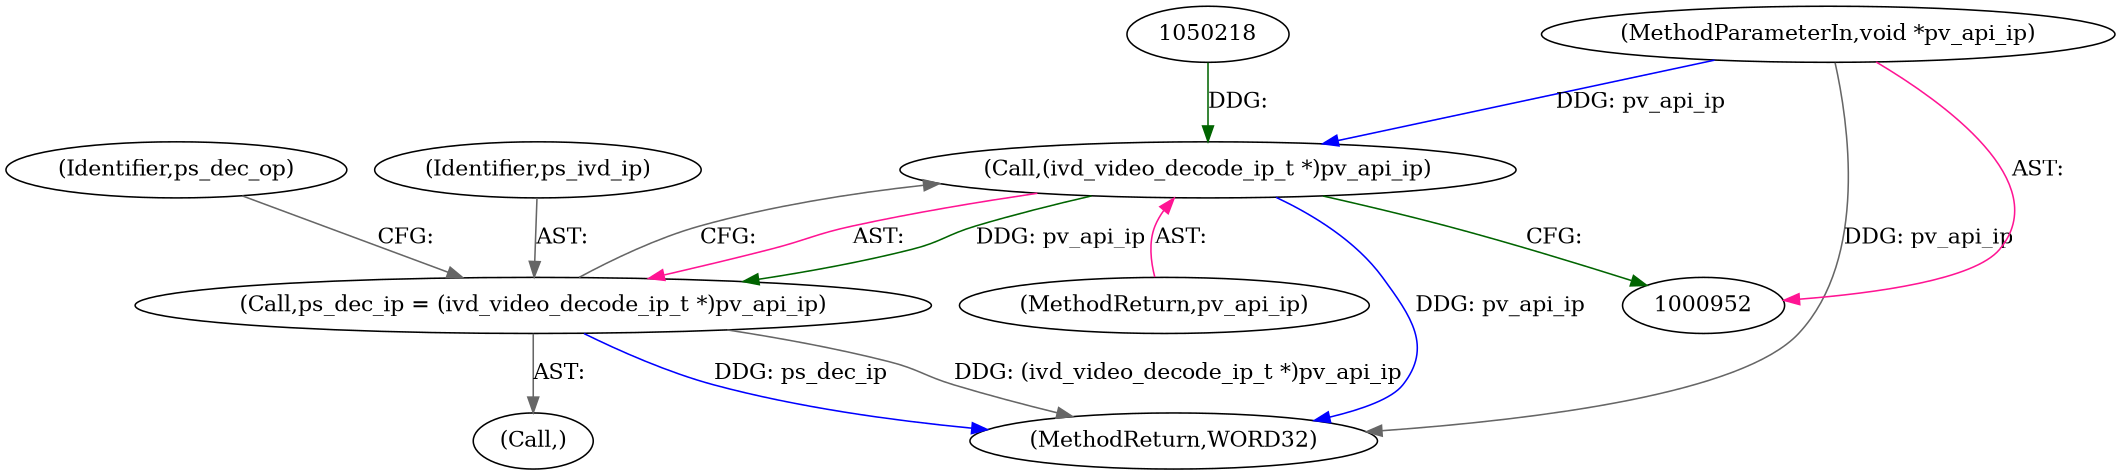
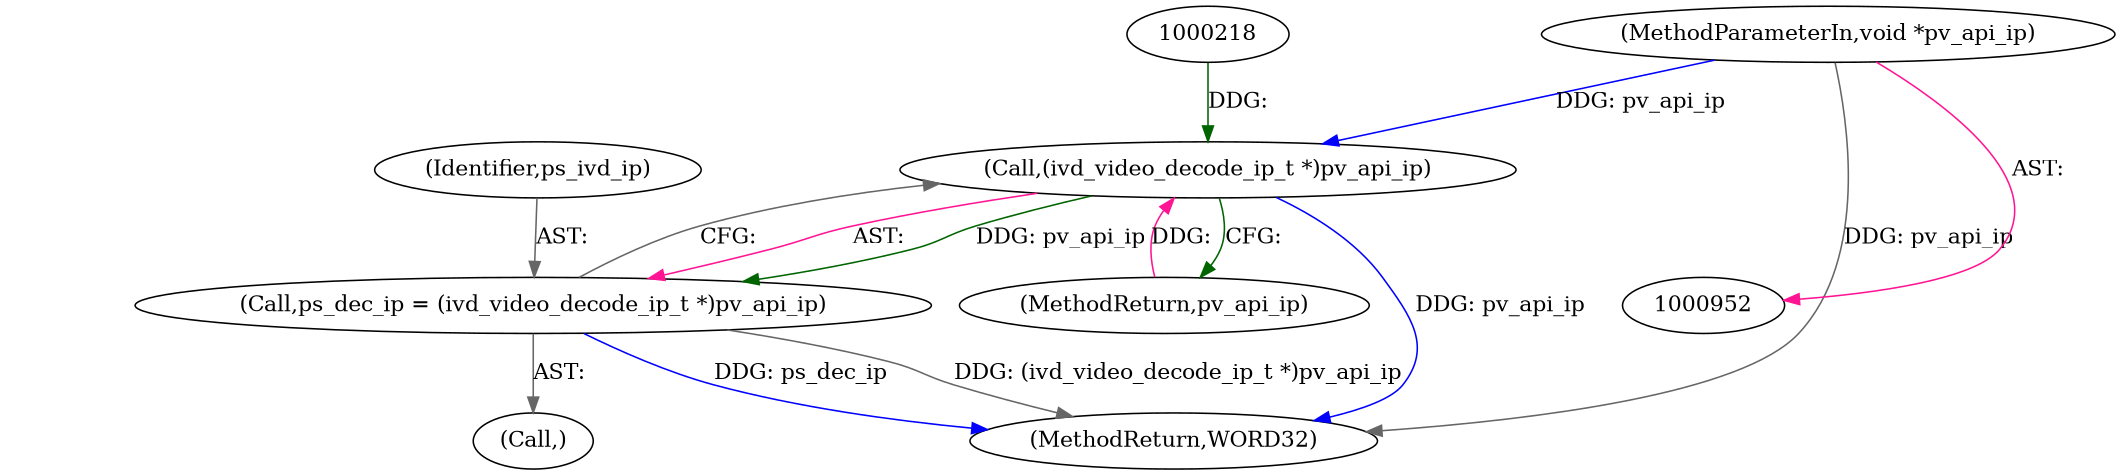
node "1050218": label "1050218" -> "1000218"
node "(Identifier,ps_dec_op)": removed
edge "(Call,(ivd_video_decode_ip_t *)pv_api_ip)" -> "1000952": now "(Call,(ivd_video_decode_ip_t *)pv_api_ip)" -> "(MethodReturn,pv_api_ip)"
edge "(MethodReturn,pv_api_ip)" -> "(Call,(ivd_video_decode_ip_t *)pv_api_ip)": label "AST: " -> "DDG: "
